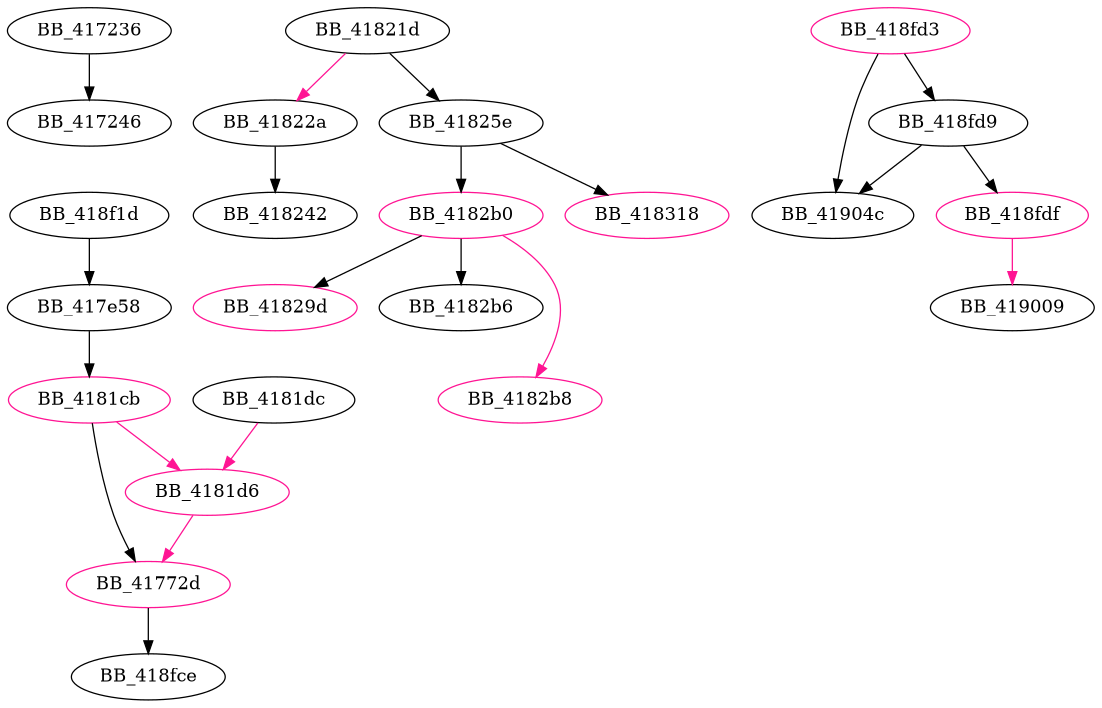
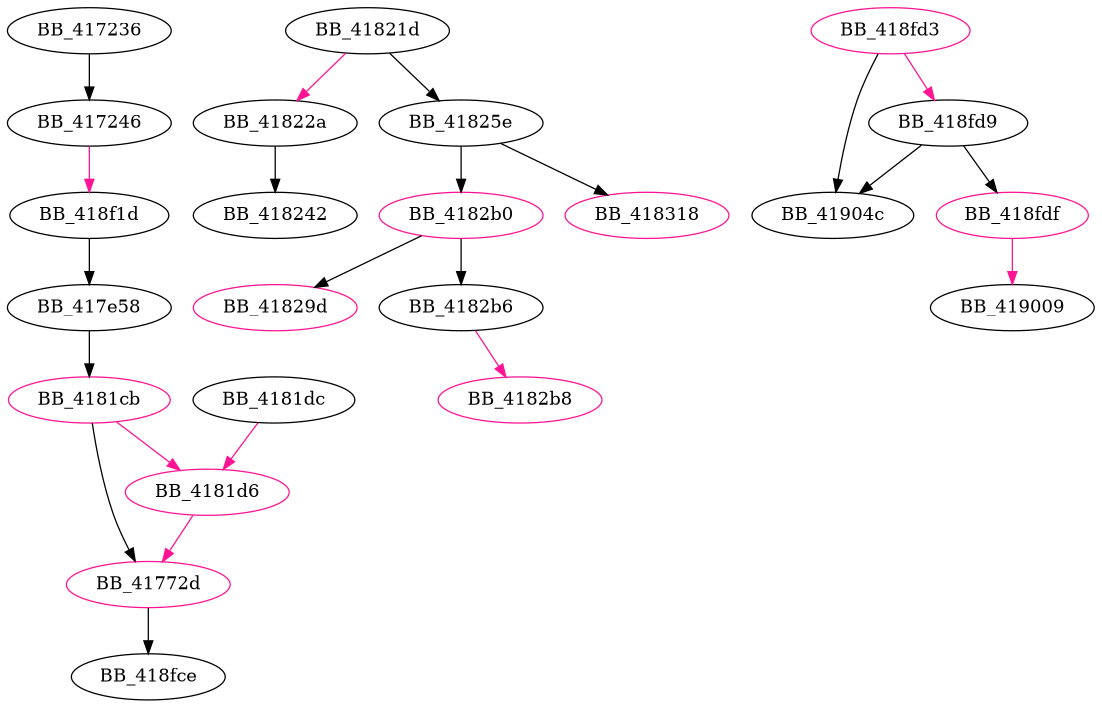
edge "BB_418fd3" -> "BB_418fd9": color black -> deeppink
edge "BB_417246" -> "BB_418f1d": added
edge "BB_4182b0" -> "BB_4182b8": now "BB_4182b6" -> "BB_4182b8"
